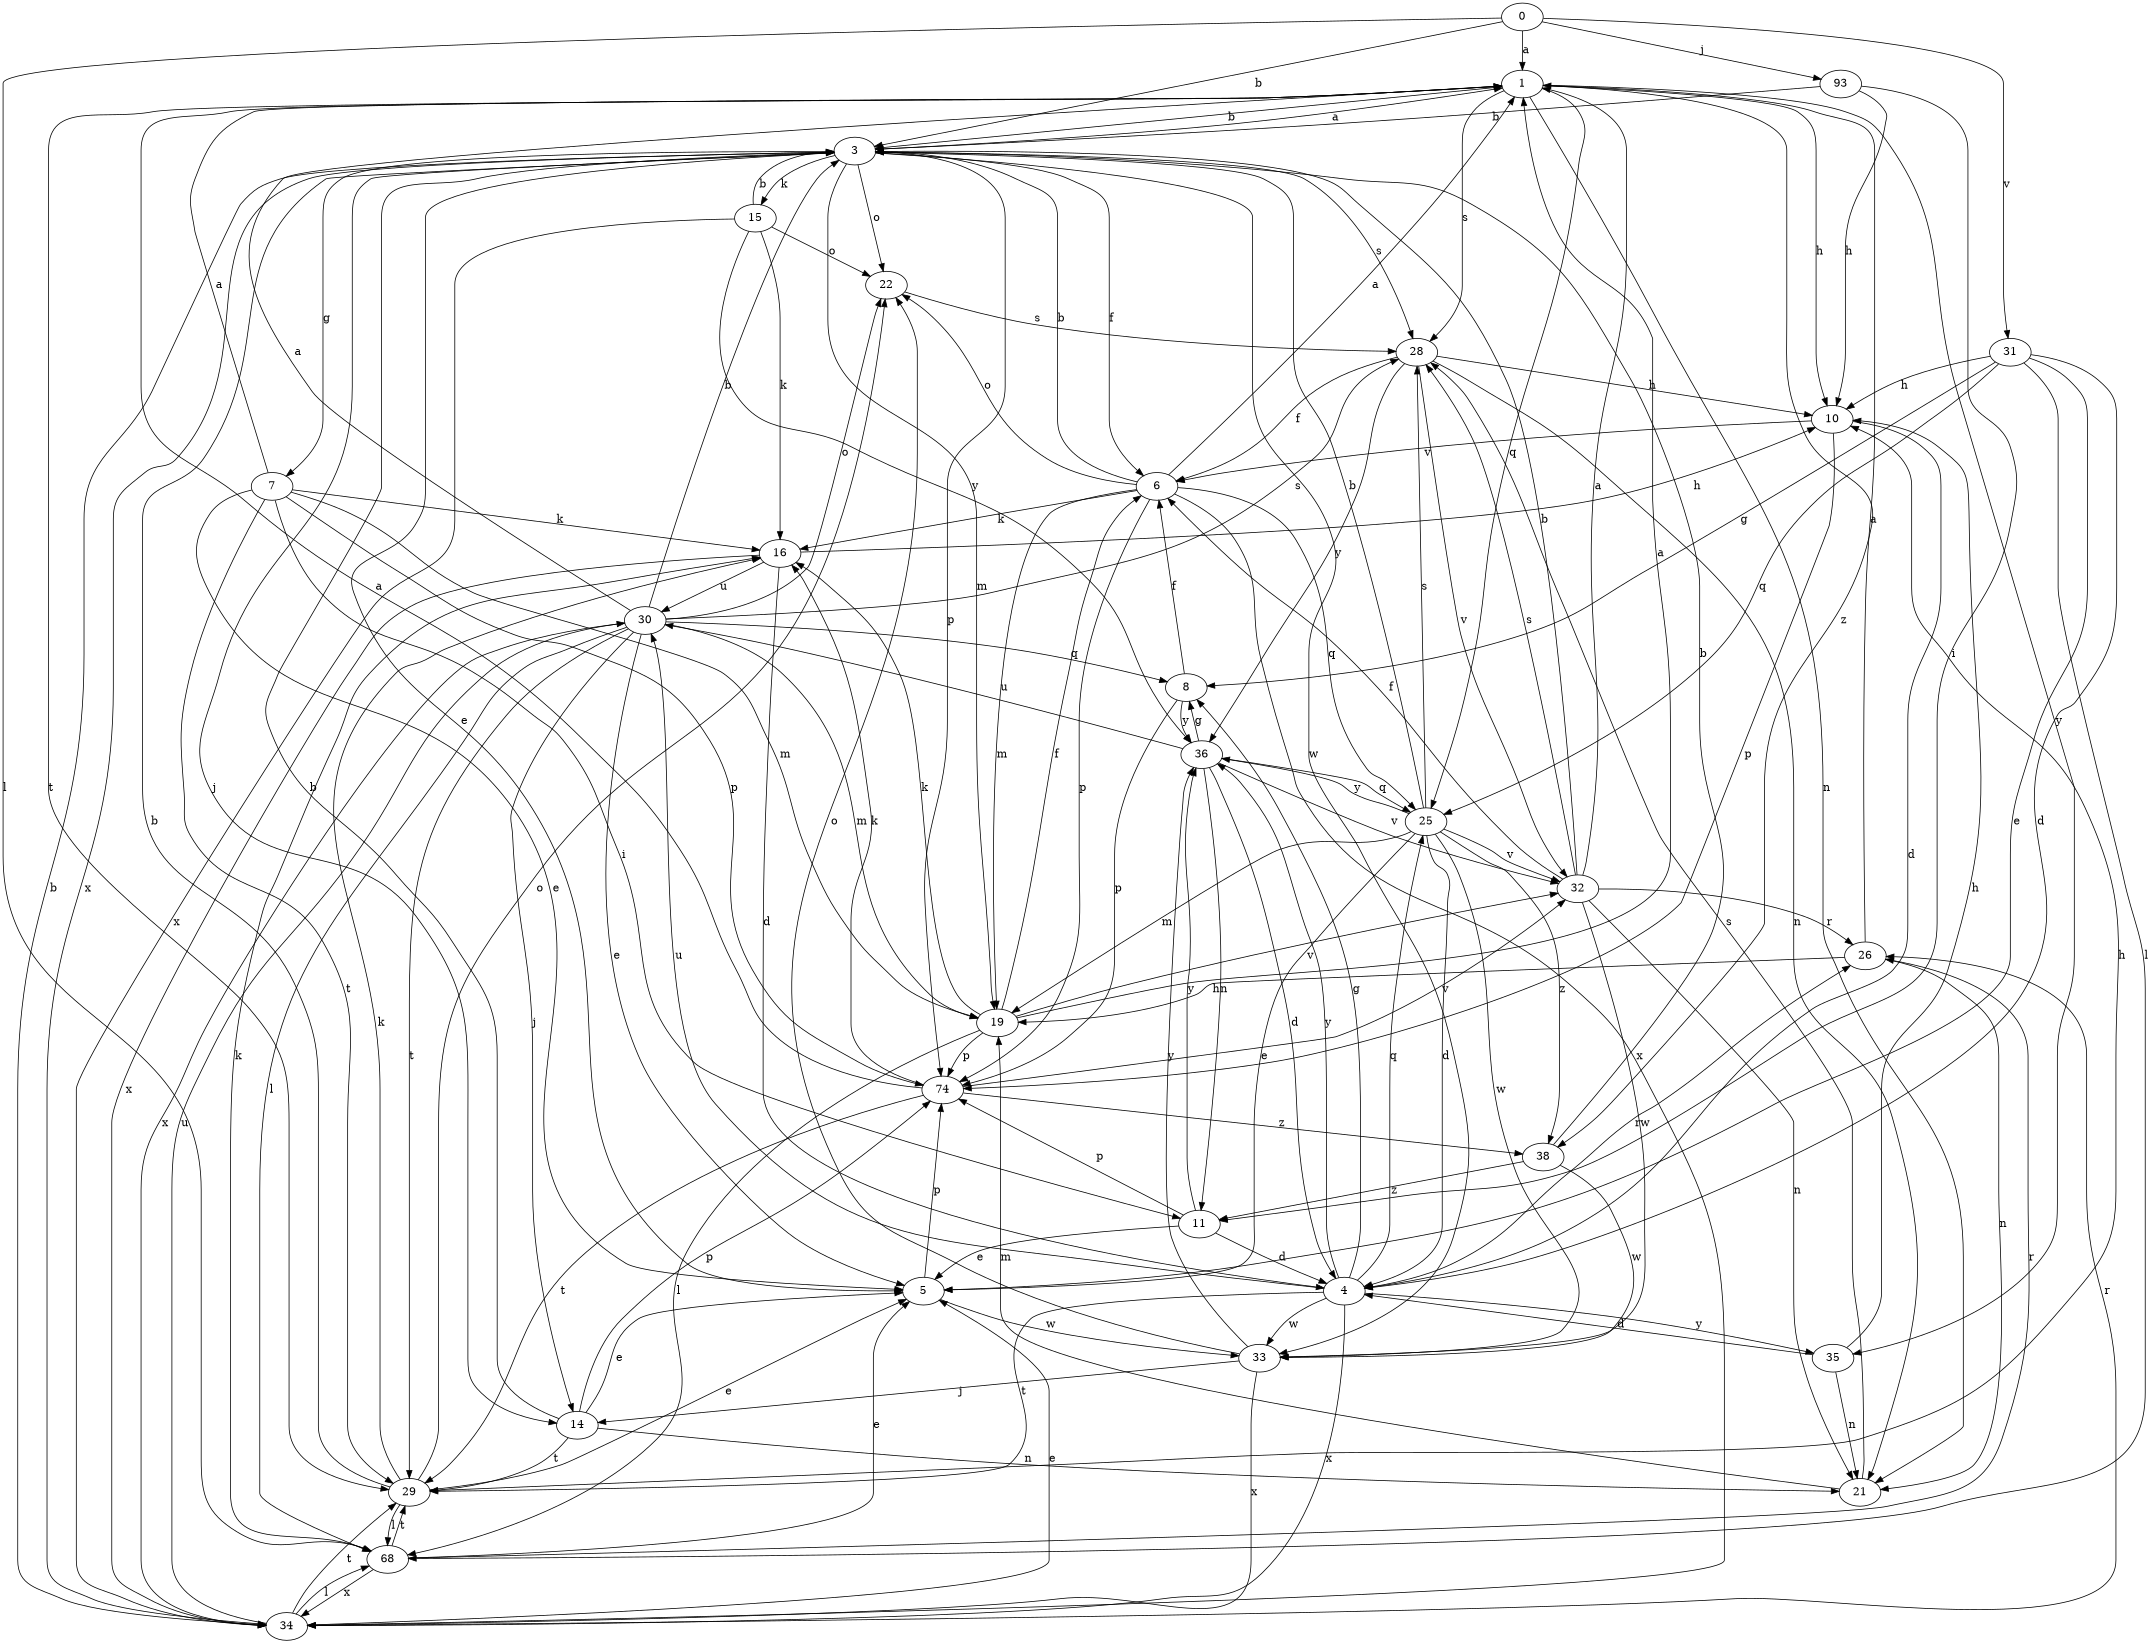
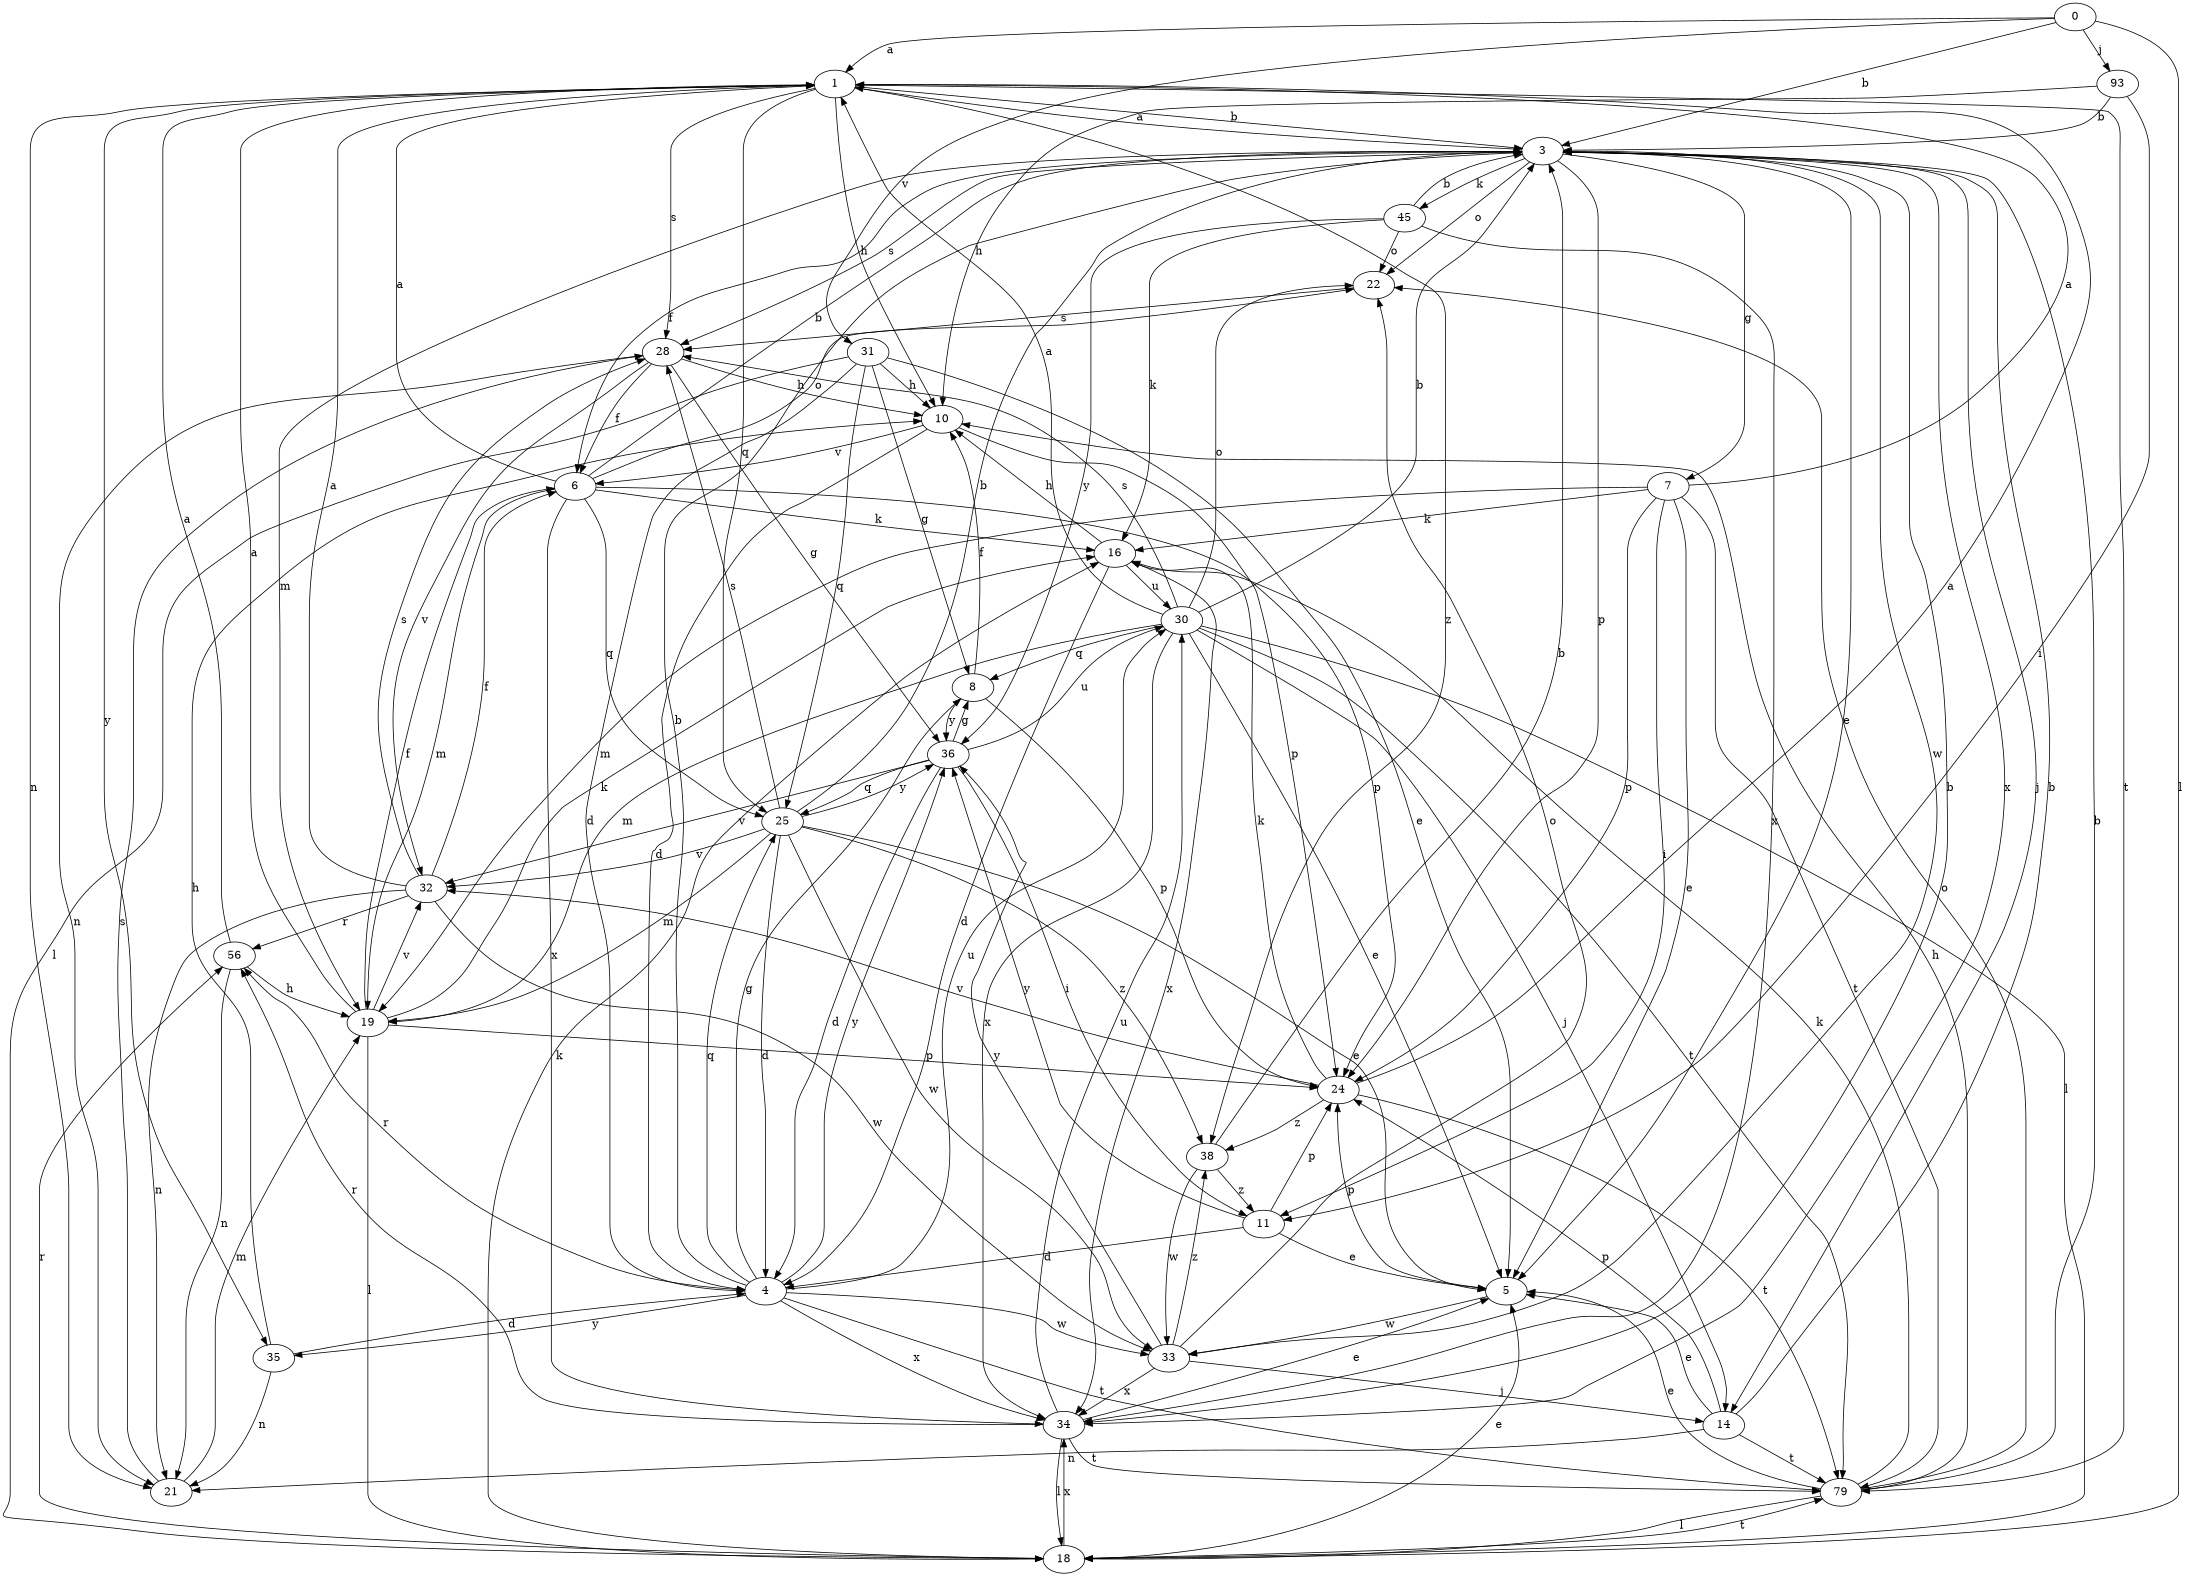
node "15": label "15" -> "45"
edge "32" -> "3": now "4" -> "3"
edge "28" -> "36": label "y" -> "g"
edge "8" -> "6": now "8" -> "10"
node "26": label "26" -> "56"
edge "36" -> "11": label "n" -> "i"
node "74": label "74" -> "24"
edge "33" -> "38": added, label "z"
node "29": label "29" -> "79"
node "68": label "68" -> "18"
